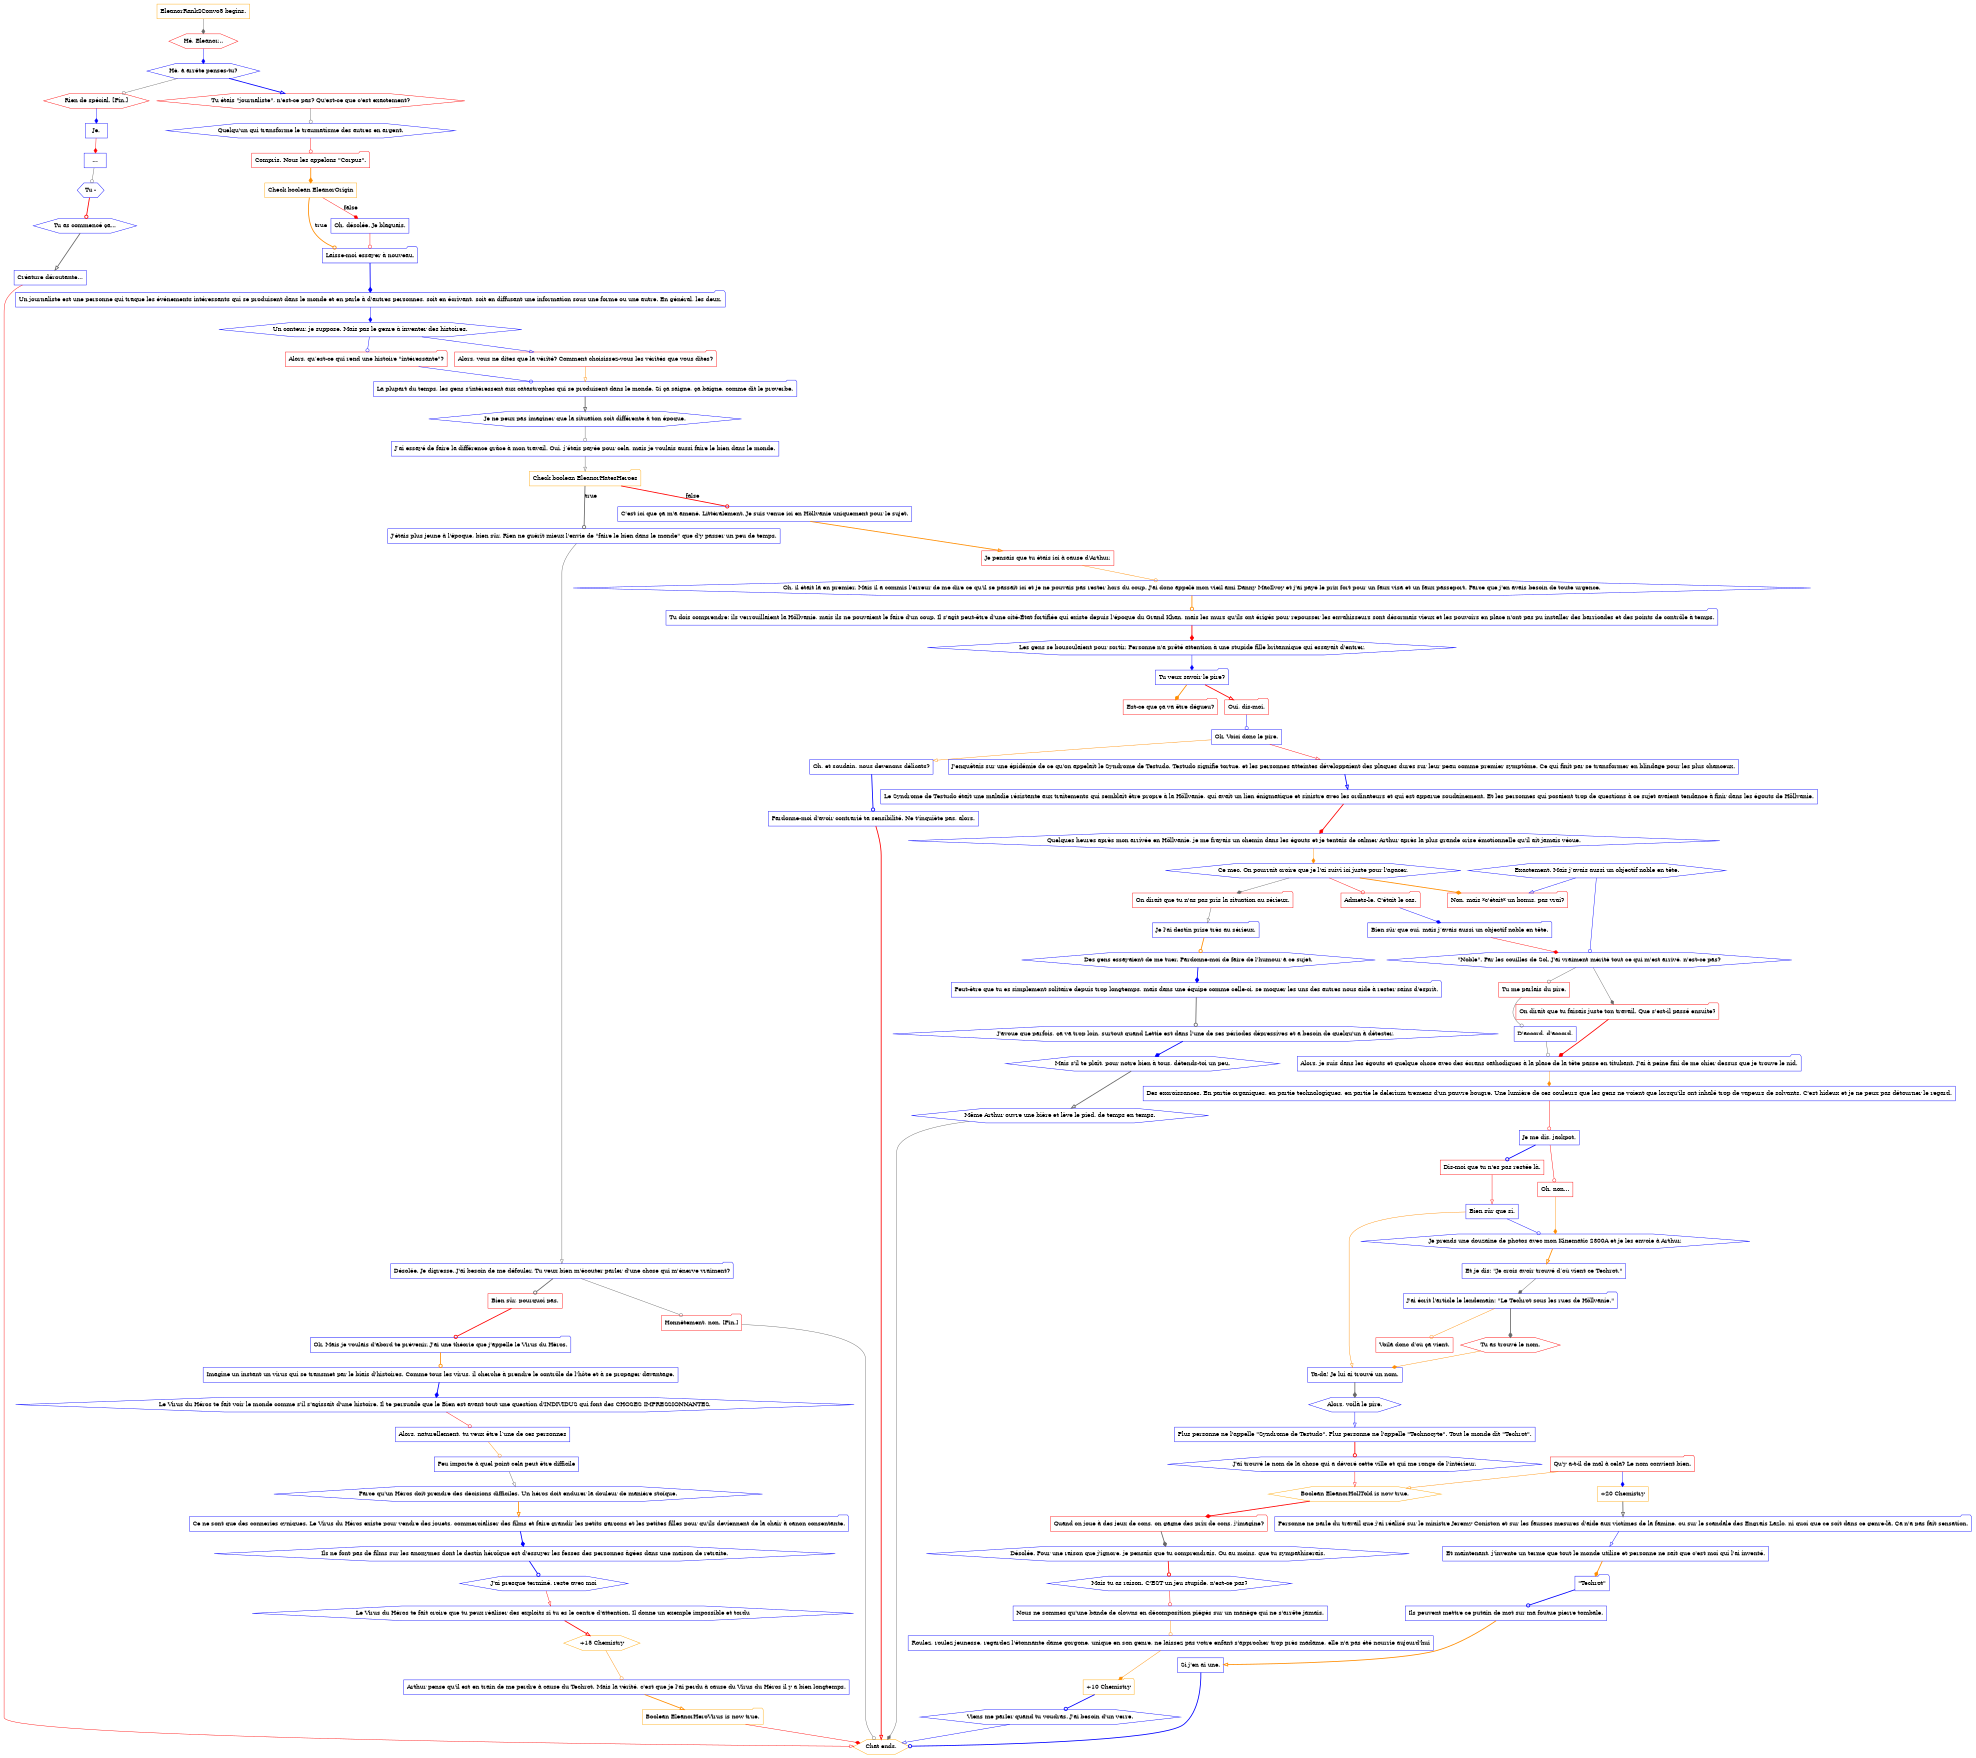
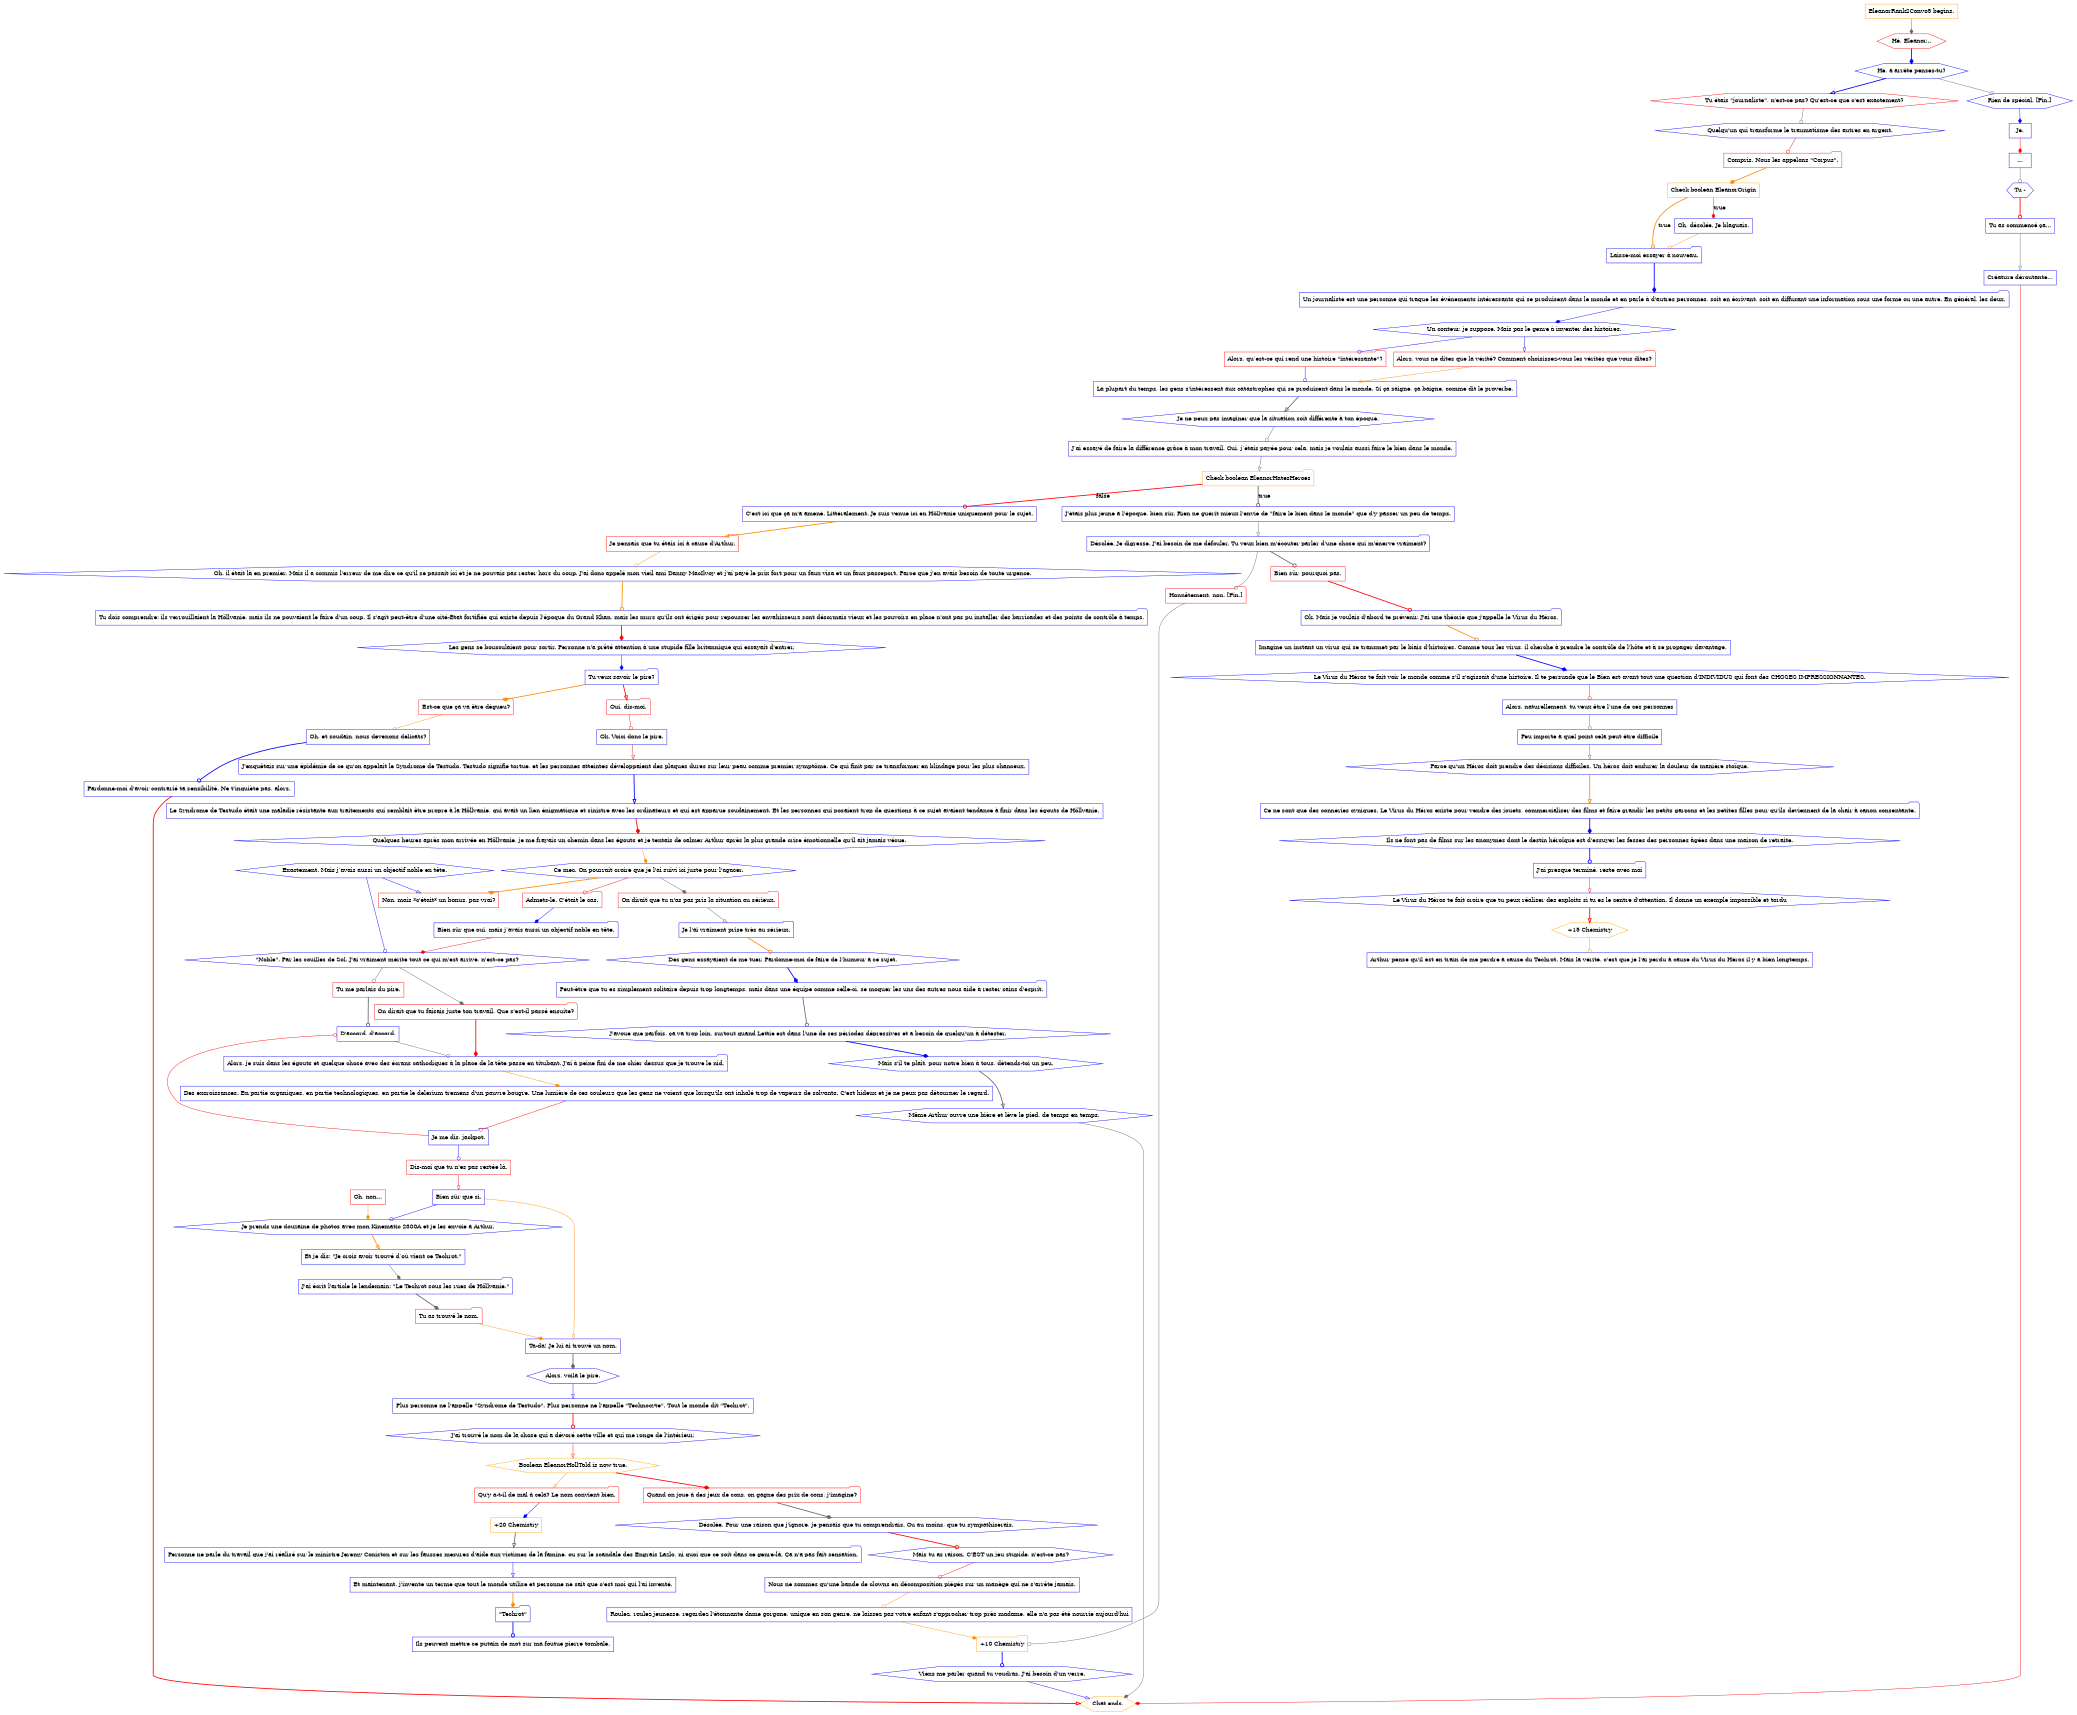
edge "Hé, Eleanor..." -> "Hé, à arrête penses-tu?": style solid -> bold
node "Rien de spécial. [Fin.]": color red -> blue
edge "Check boolean EleanorOrigin" -> "Oh, désolée. Je blaguais.": label "false" -> "true"
node "Tu as commencé ça...": shape hexagon -> box
edge "Oh, désolée. Je blaguais." -> "Laisse-moi essayer à nouveau.": color red -> darkorange
edge "Tu as commencé ça..." -> "Créature déroutante...": style bold -> solid
node "Je pensais que tu étais ici à cause d'Arthur.": shape box -> folder
edge "Oui, dis-moi." -> "Ok. Voici donc le pire.": color blue -> red
edge "Ok. Voici donc le pire." -> "Oh, et soudain, nous devenons délicats?": now "Est-ce que ça va être dégueu?" -> "Oh, et soudain, nous devenons délicats?"
node "Je l'ai destin prise très au sérieux.": label "Je l'ai destin prise très au sérieux." -> "Je l'ai vraiment prise très au sérieux."
edge "Tu me parlais du pire." -> "D'accord, d'accord.": style solid -> bold
node "Je me dis, jackpot.": shape box -> folder
edge "Je me dis, jackpot." -> "Dis-moi que tu n'es pas restée là.": style bold -> solid
edge "Je me dis, jackpot." -> "Oh, non...": now "Je me dis, jackpot." -> "D'accord, d'accord."
node "Voilà donc d'où ça vient.": removed
node "Tu as trouvé le nom.": shape hexagon -> folder
edge "Créature déroutante..." -> "Chat ends.": arrowhead onormal -> diamond
edge "Alors, naturellement, tu veux être l’une de ces personnes" -> "Peu importe à quel point cela peut être difficile": color darkorange -> gray40
edge "Qu'y a-t-il de mal à cela? Le nom convient bien." -> "Boolean EleanorHollTold is now true.": reversed
edge "Honnêtement, non. [Fin.]" -> "Chat ends.": now "Honnêtement, non. [Fin.]" -> "+10 Chemistry"
node "J'ai presque terminé, reste avec moi": shape hexagon -> folder
node "Si j'en ai une.": removed
node "Boolean EleanorHeroVirus is now true.": removed
